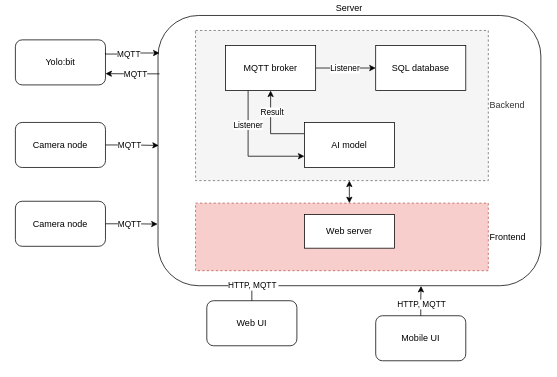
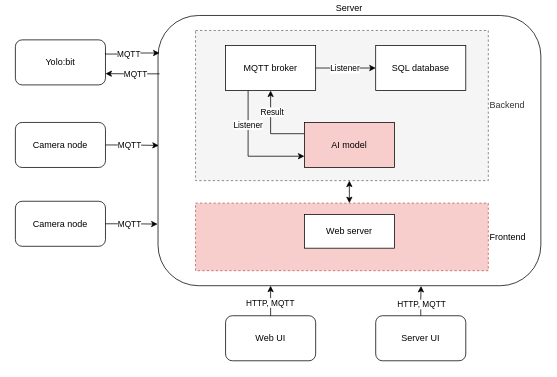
node "AI model": fillcolor #ffffff -> #f8cecc
node "Web UI": moved (252, 323) -> (270, 338)
node "Mobile UI": label "Mobile UI" -> "Server UI"
